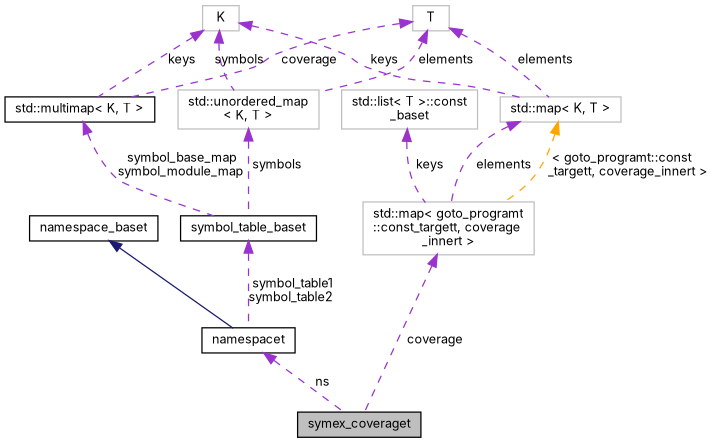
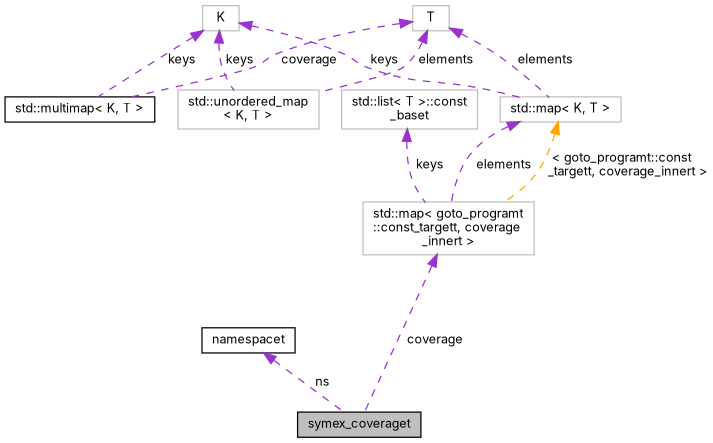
edge "std::unordered_map < K, T >" -> "K": label " symbols" -> " keys"
node "namespace_baset": removed
node "symbol_table_baset": removed
